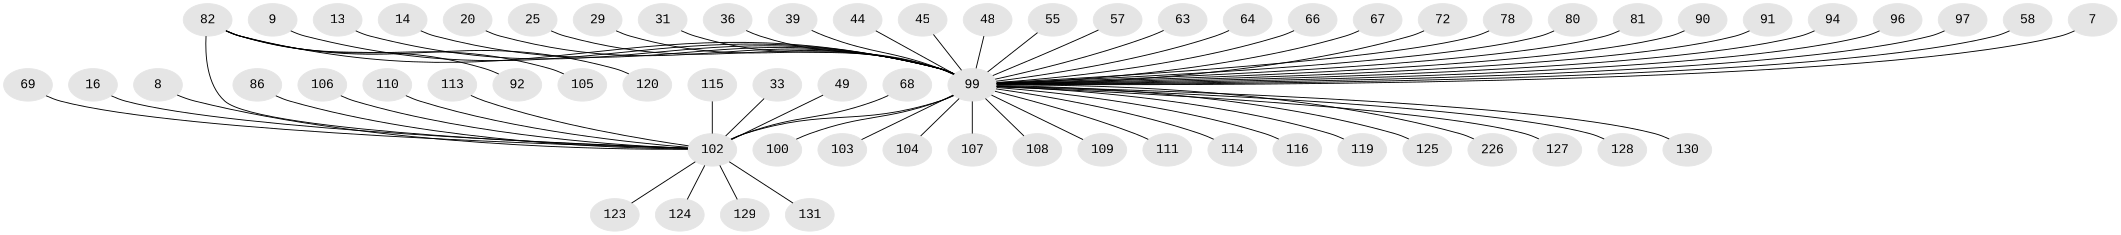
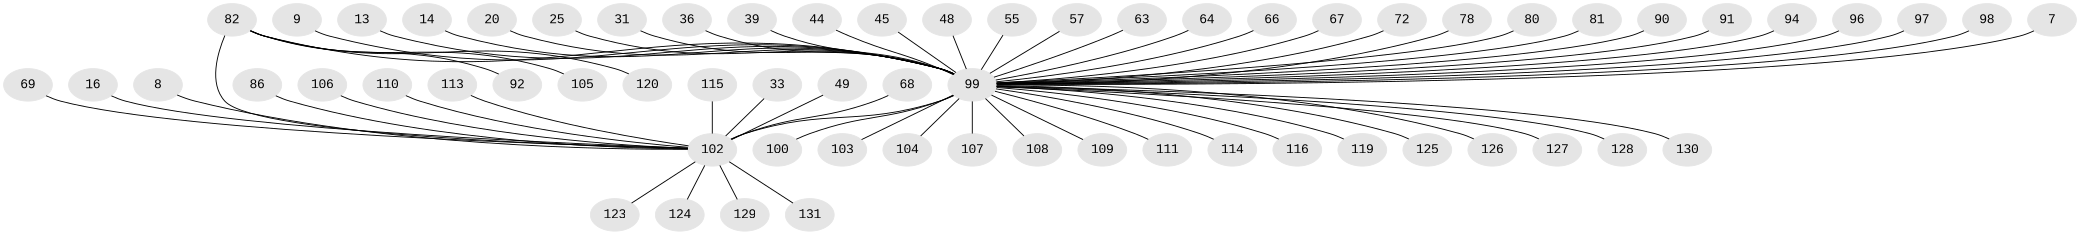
node "29": removed
node "58": label "58" -> "98"
node "226": label "226" -> "126"
